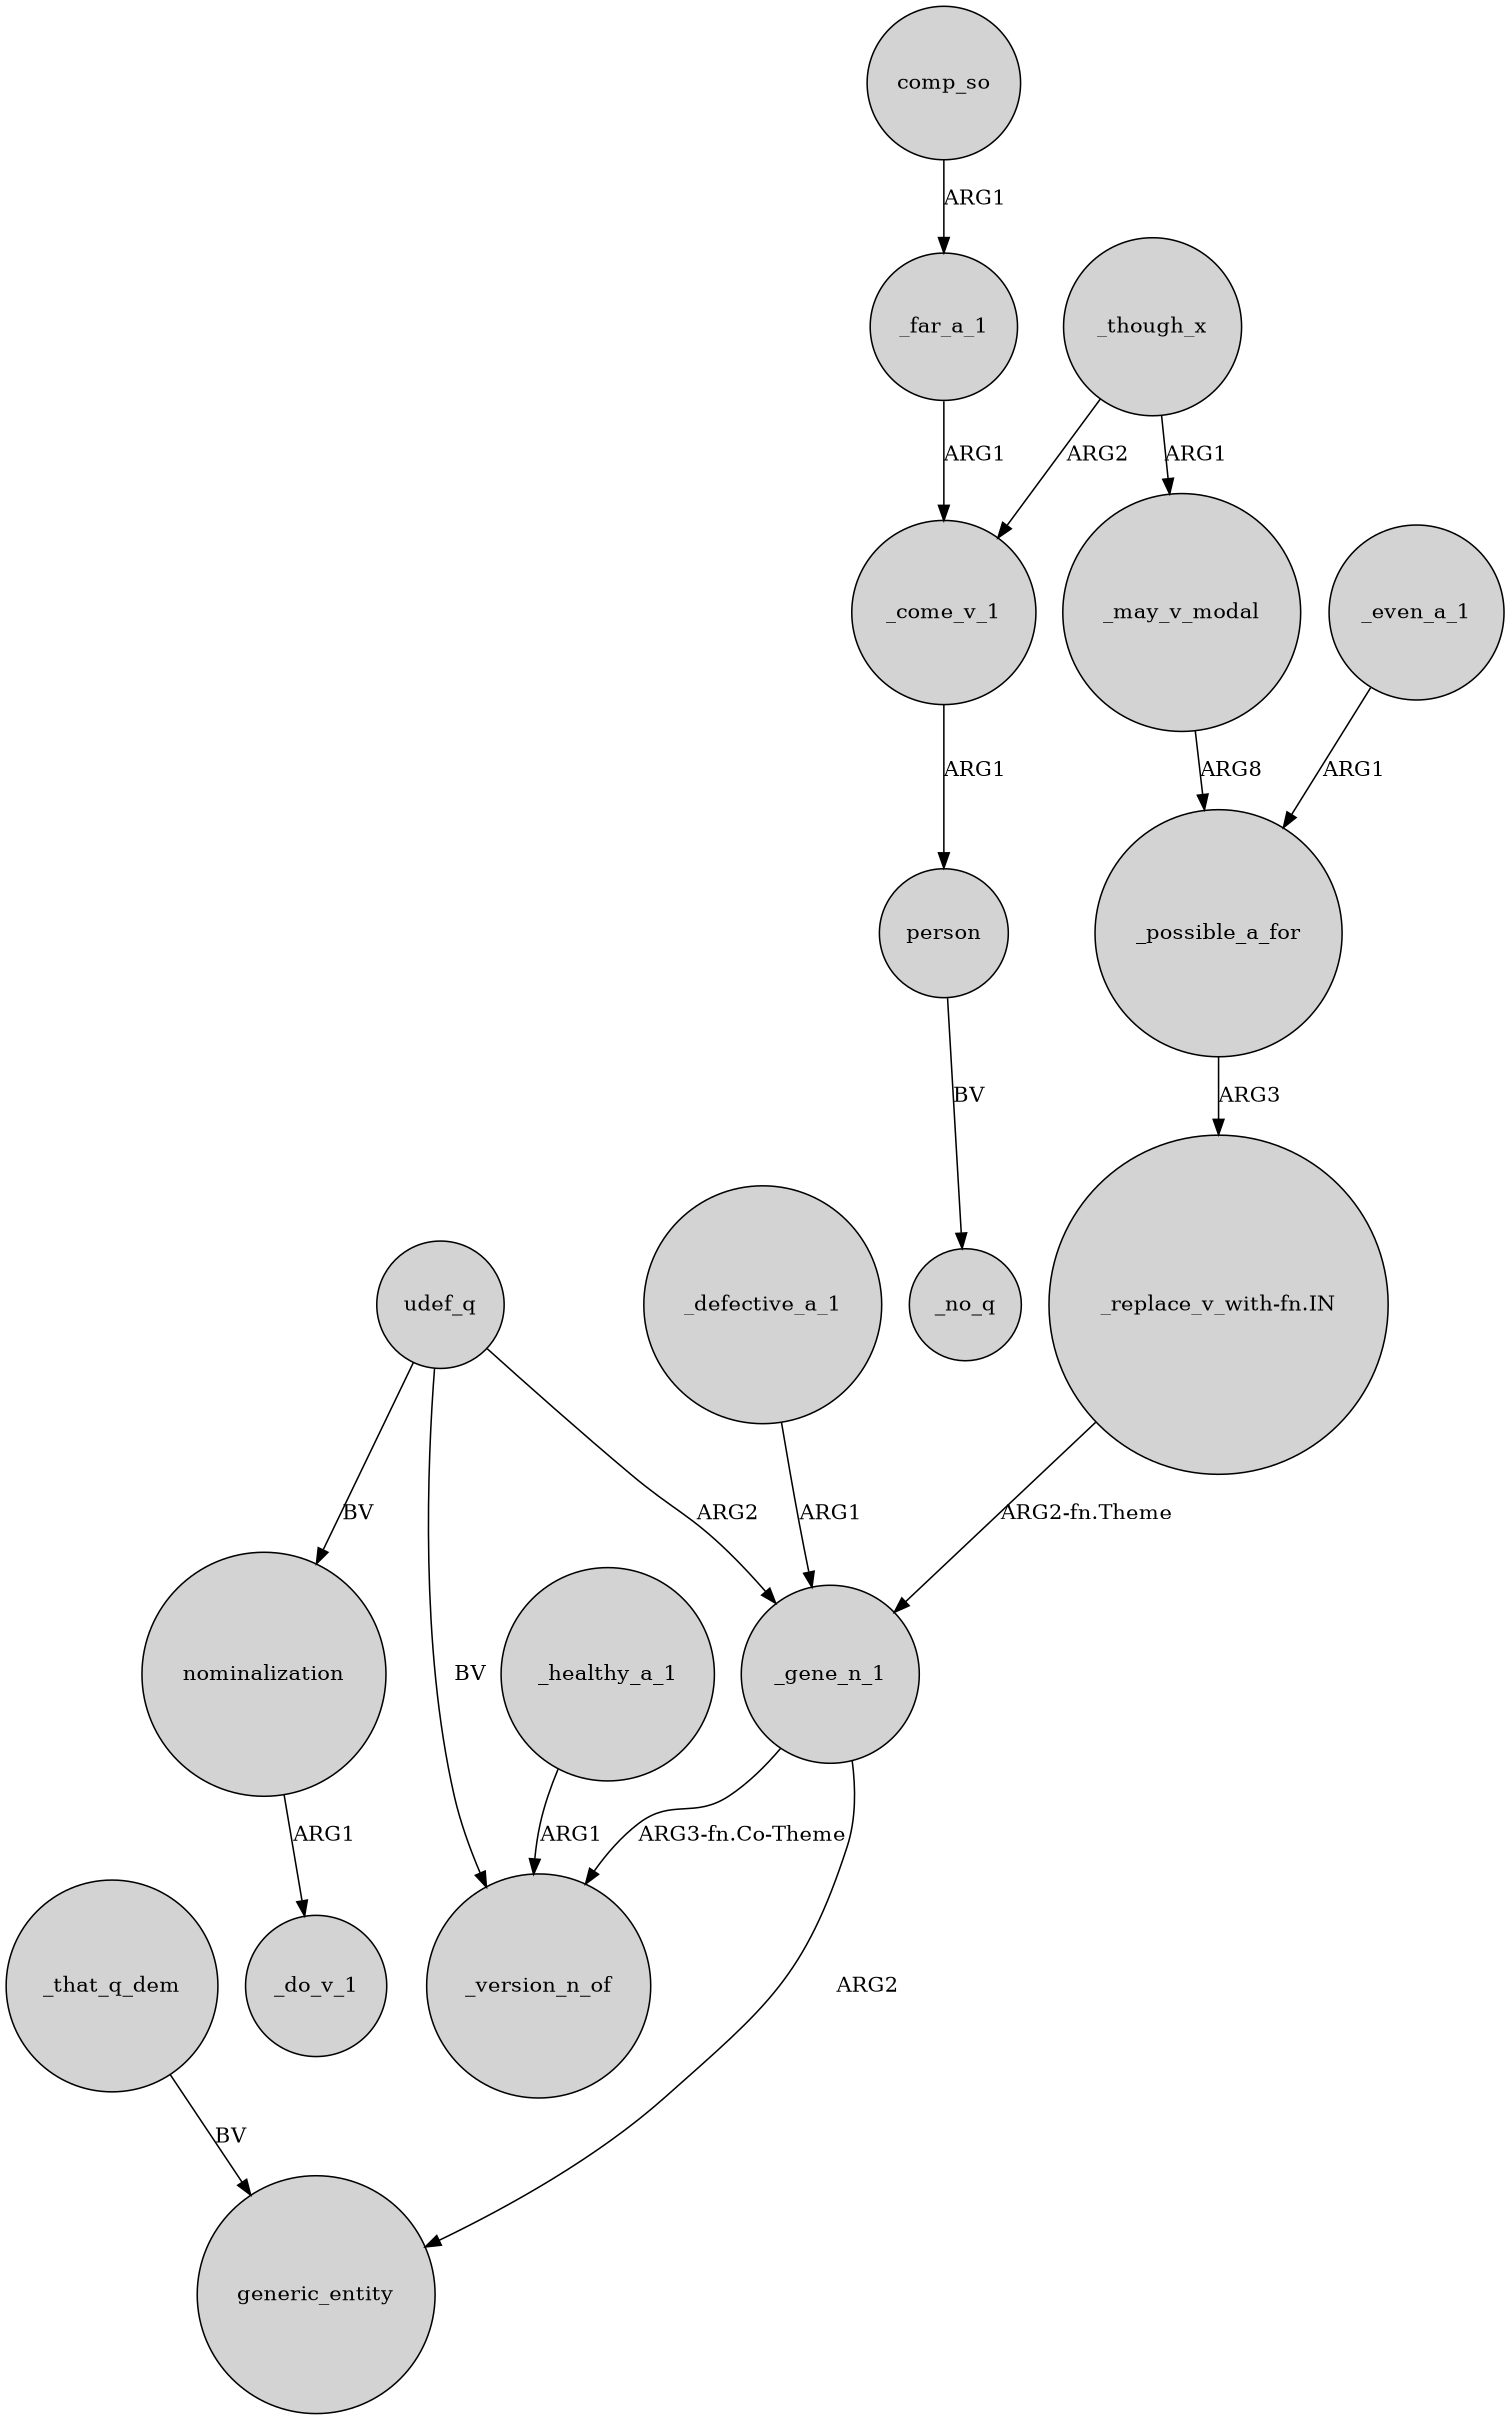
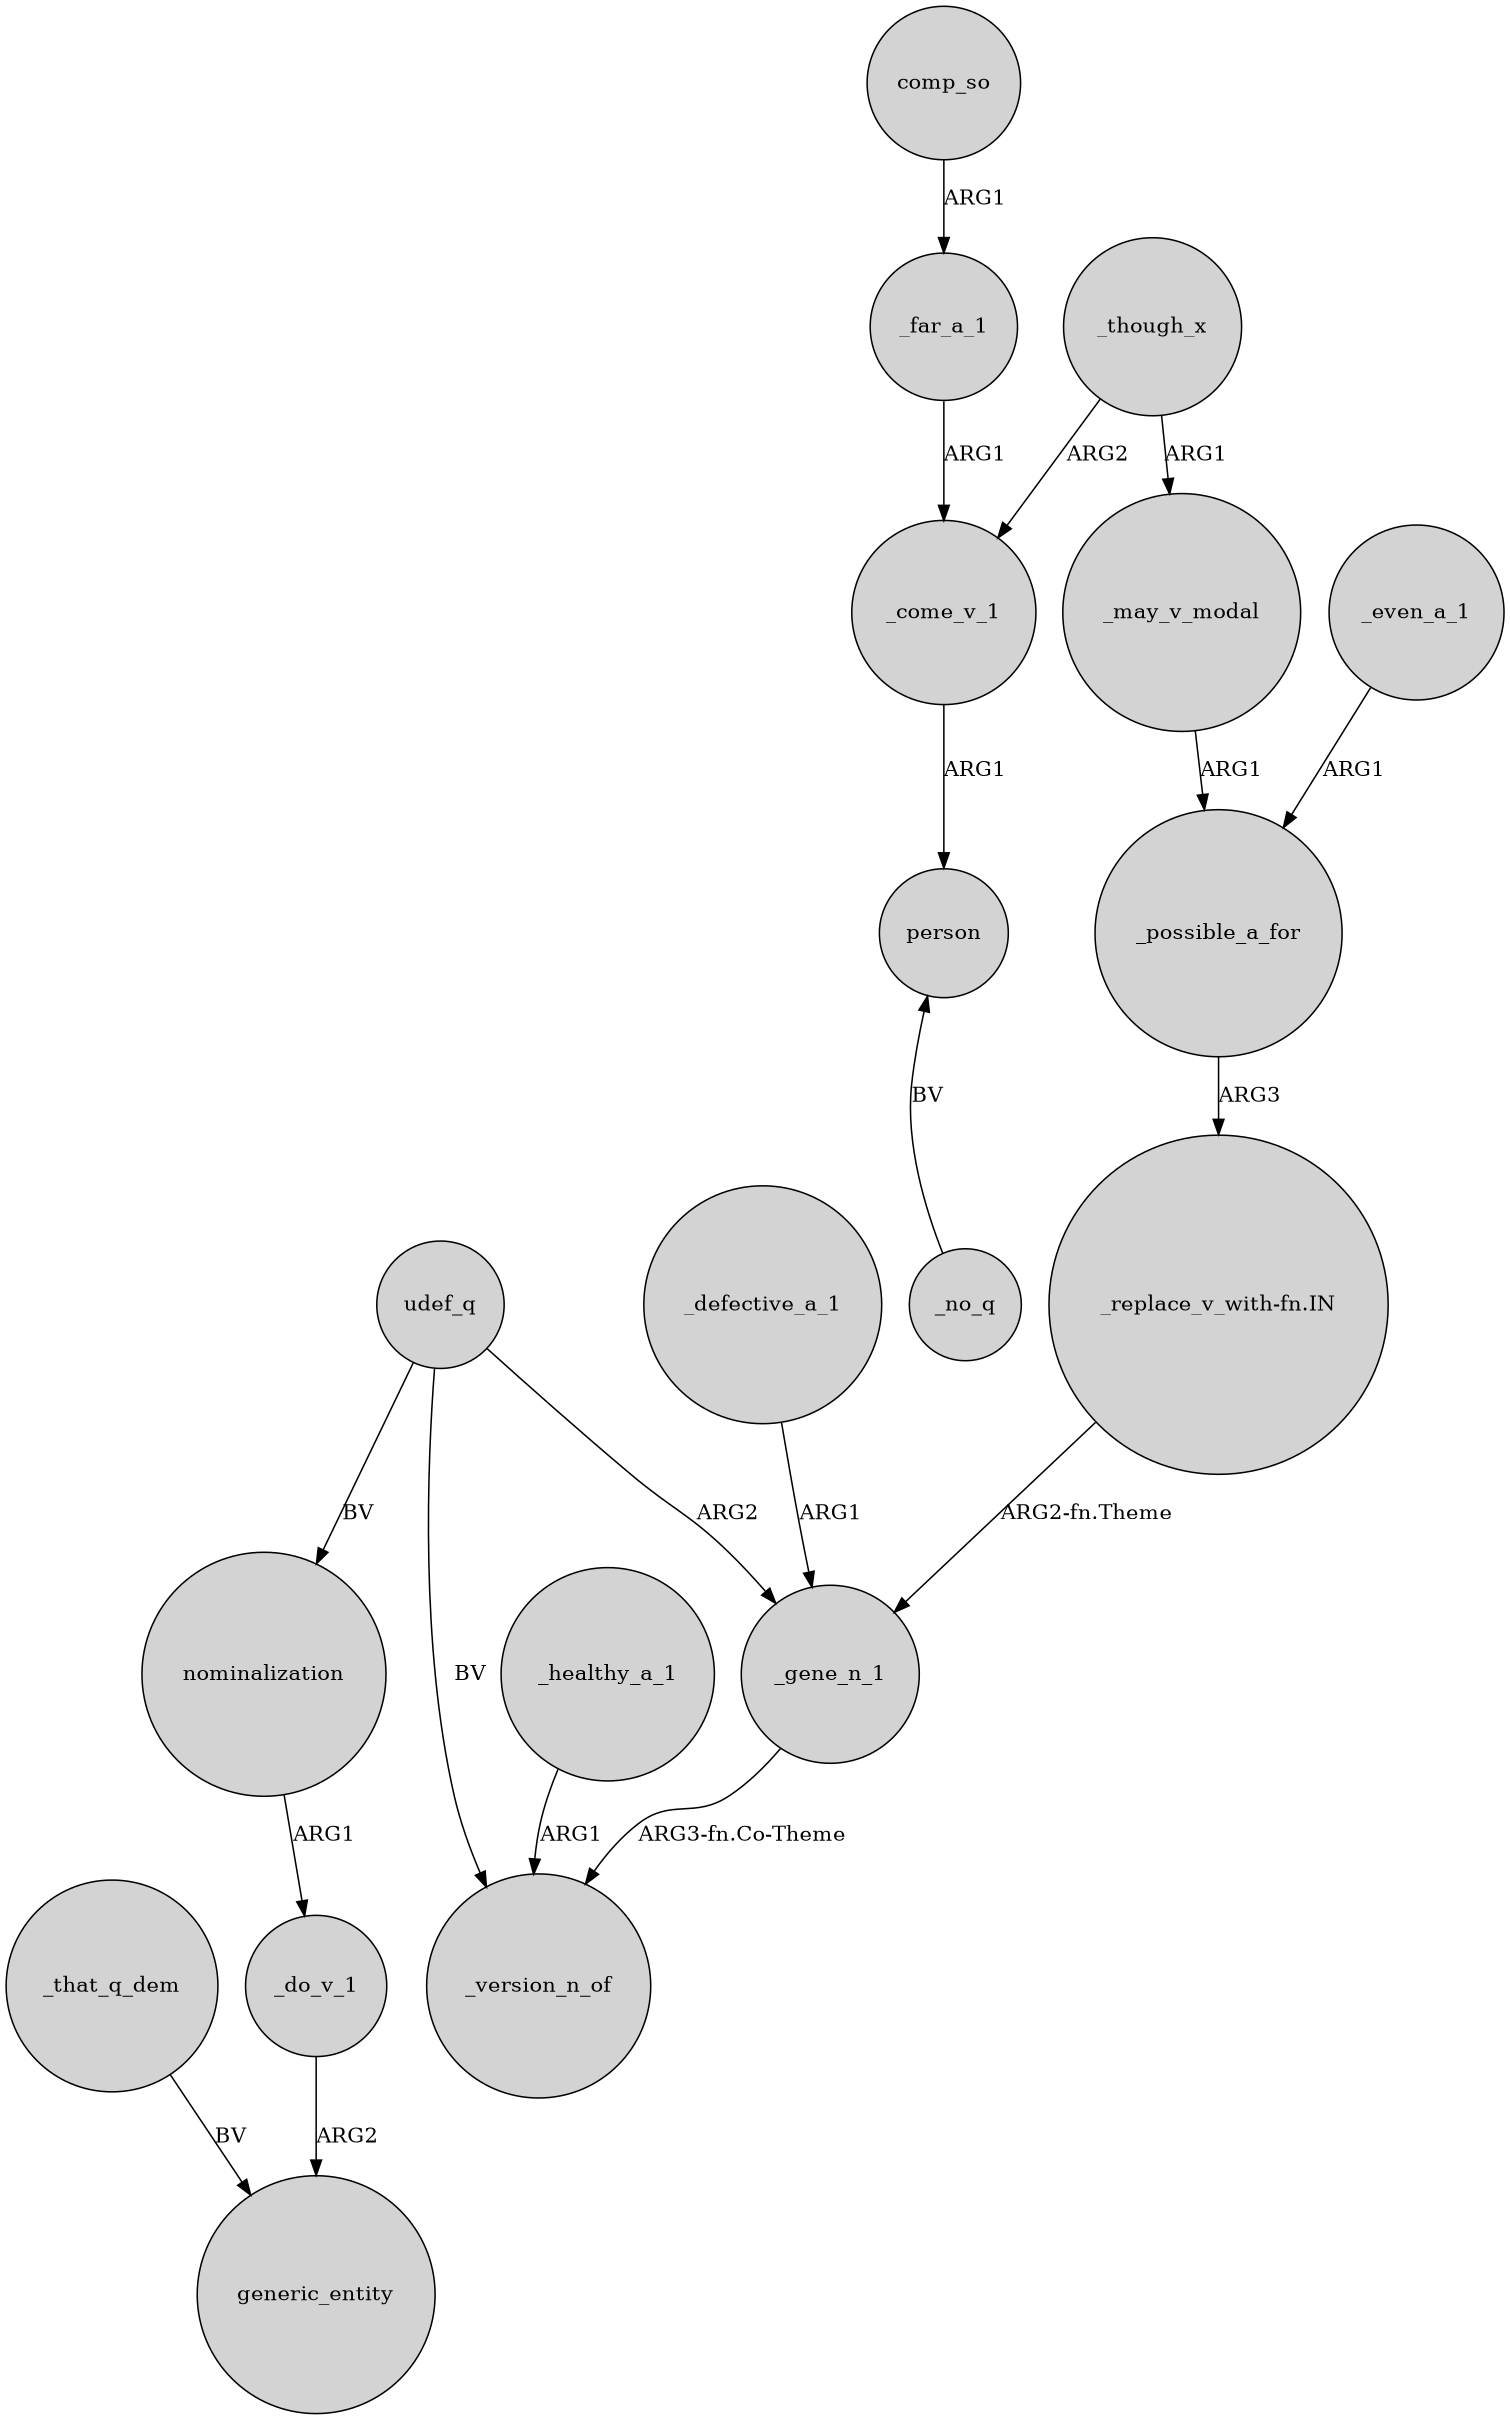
edge "_may_v_modal" -> "_possible_a_for": label "ARG8" -> "ARG1"
edge "person" -> "_no_q": reversed
edge "_gene_n_1" -> "generic_entity": now "_do_v_1" -> "generic_entity"
